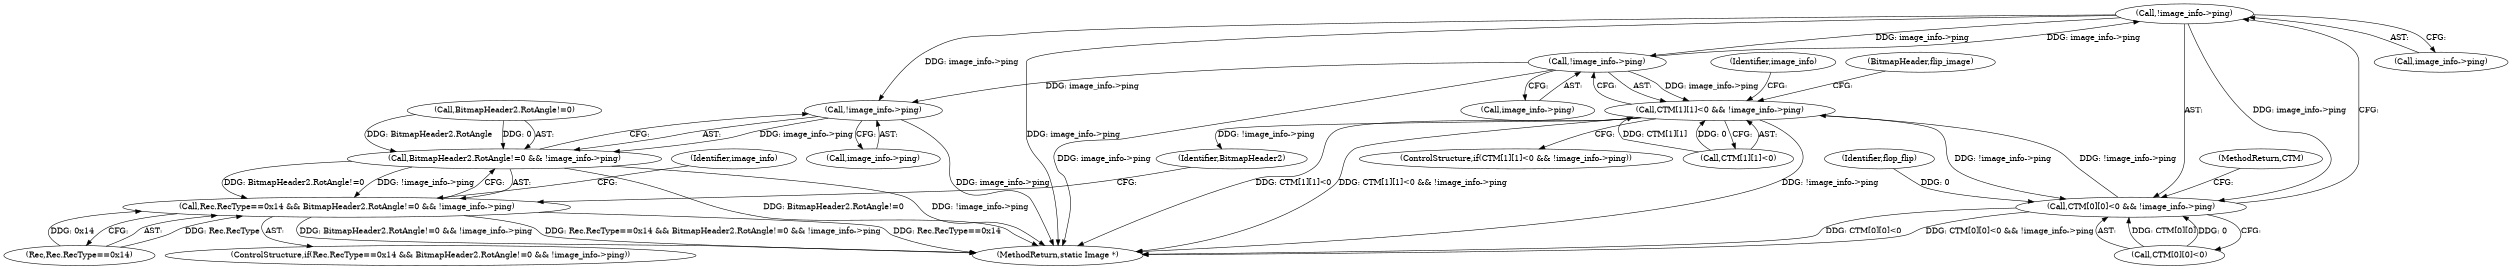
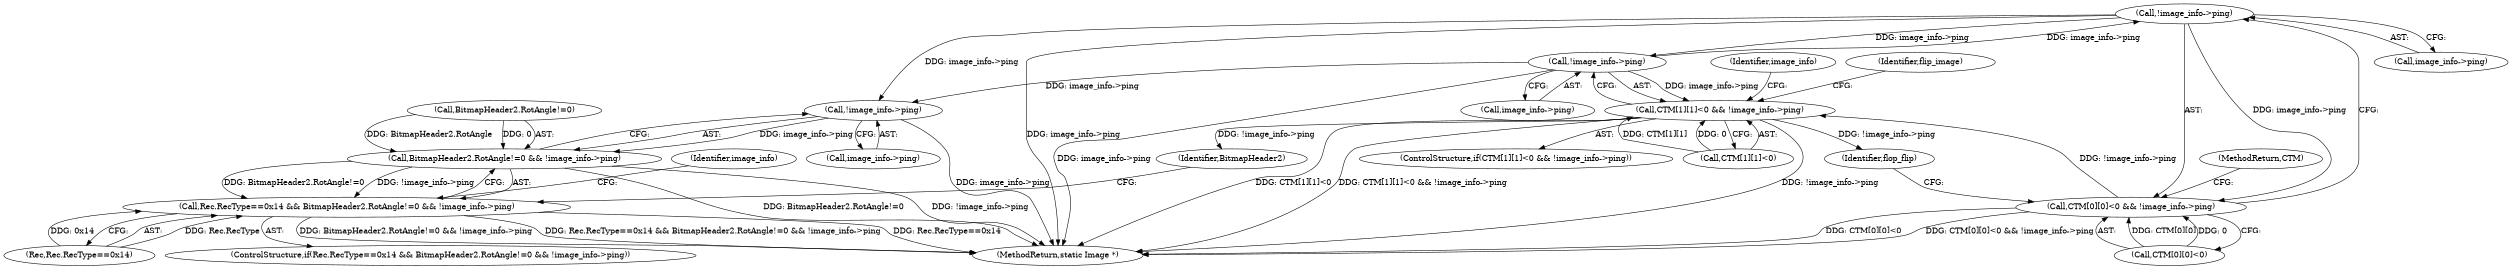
node "(BitmapHeader,flip_image)": label "(BitmapHeader,flip_image)" -> "(Identifier,flip_image)"
edge "(Call,CTM[1][1]<0 && !image_info->ping)" -> "(ControlStructure,if(CTM[1][1]<0 && !image_info->ping))": label "CFG: " -> "AST: "
edge "(Call,CTM[1][1]<0 && !image_info->ping)" -> "(Call,CTM[0][0]<0 && !image_info->ping)": now "(Call,CTM[1][1]<0 && !image_info->ping)" -> "(Identifier,flop_flip)"
edge "(Identifier,flop_flip)" -> "(Call,CTM[0][0]<0 && !image_info->ping)": label "DDG: 0" -> "CFG: "
